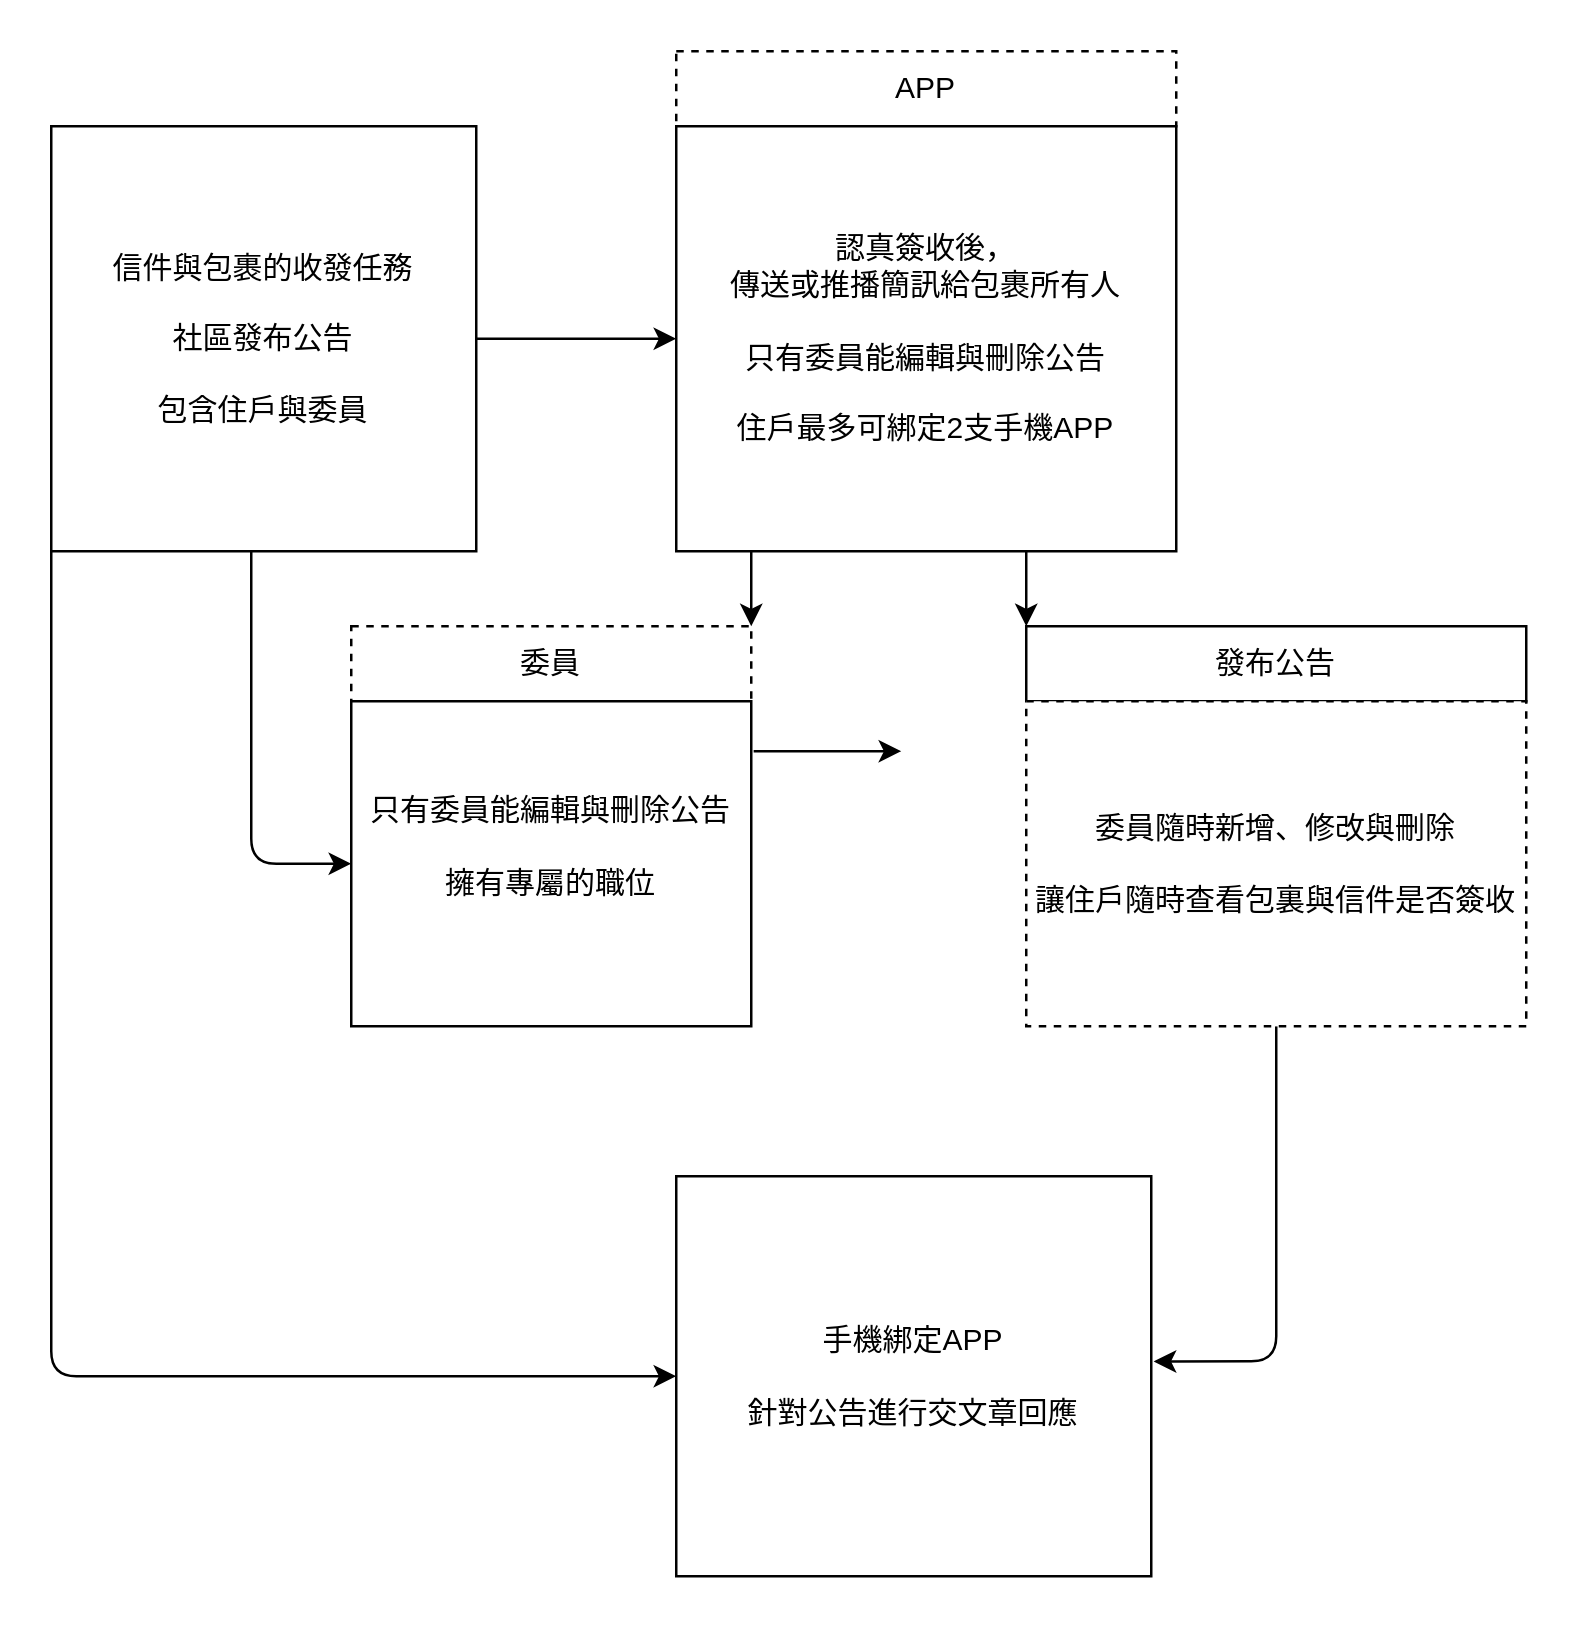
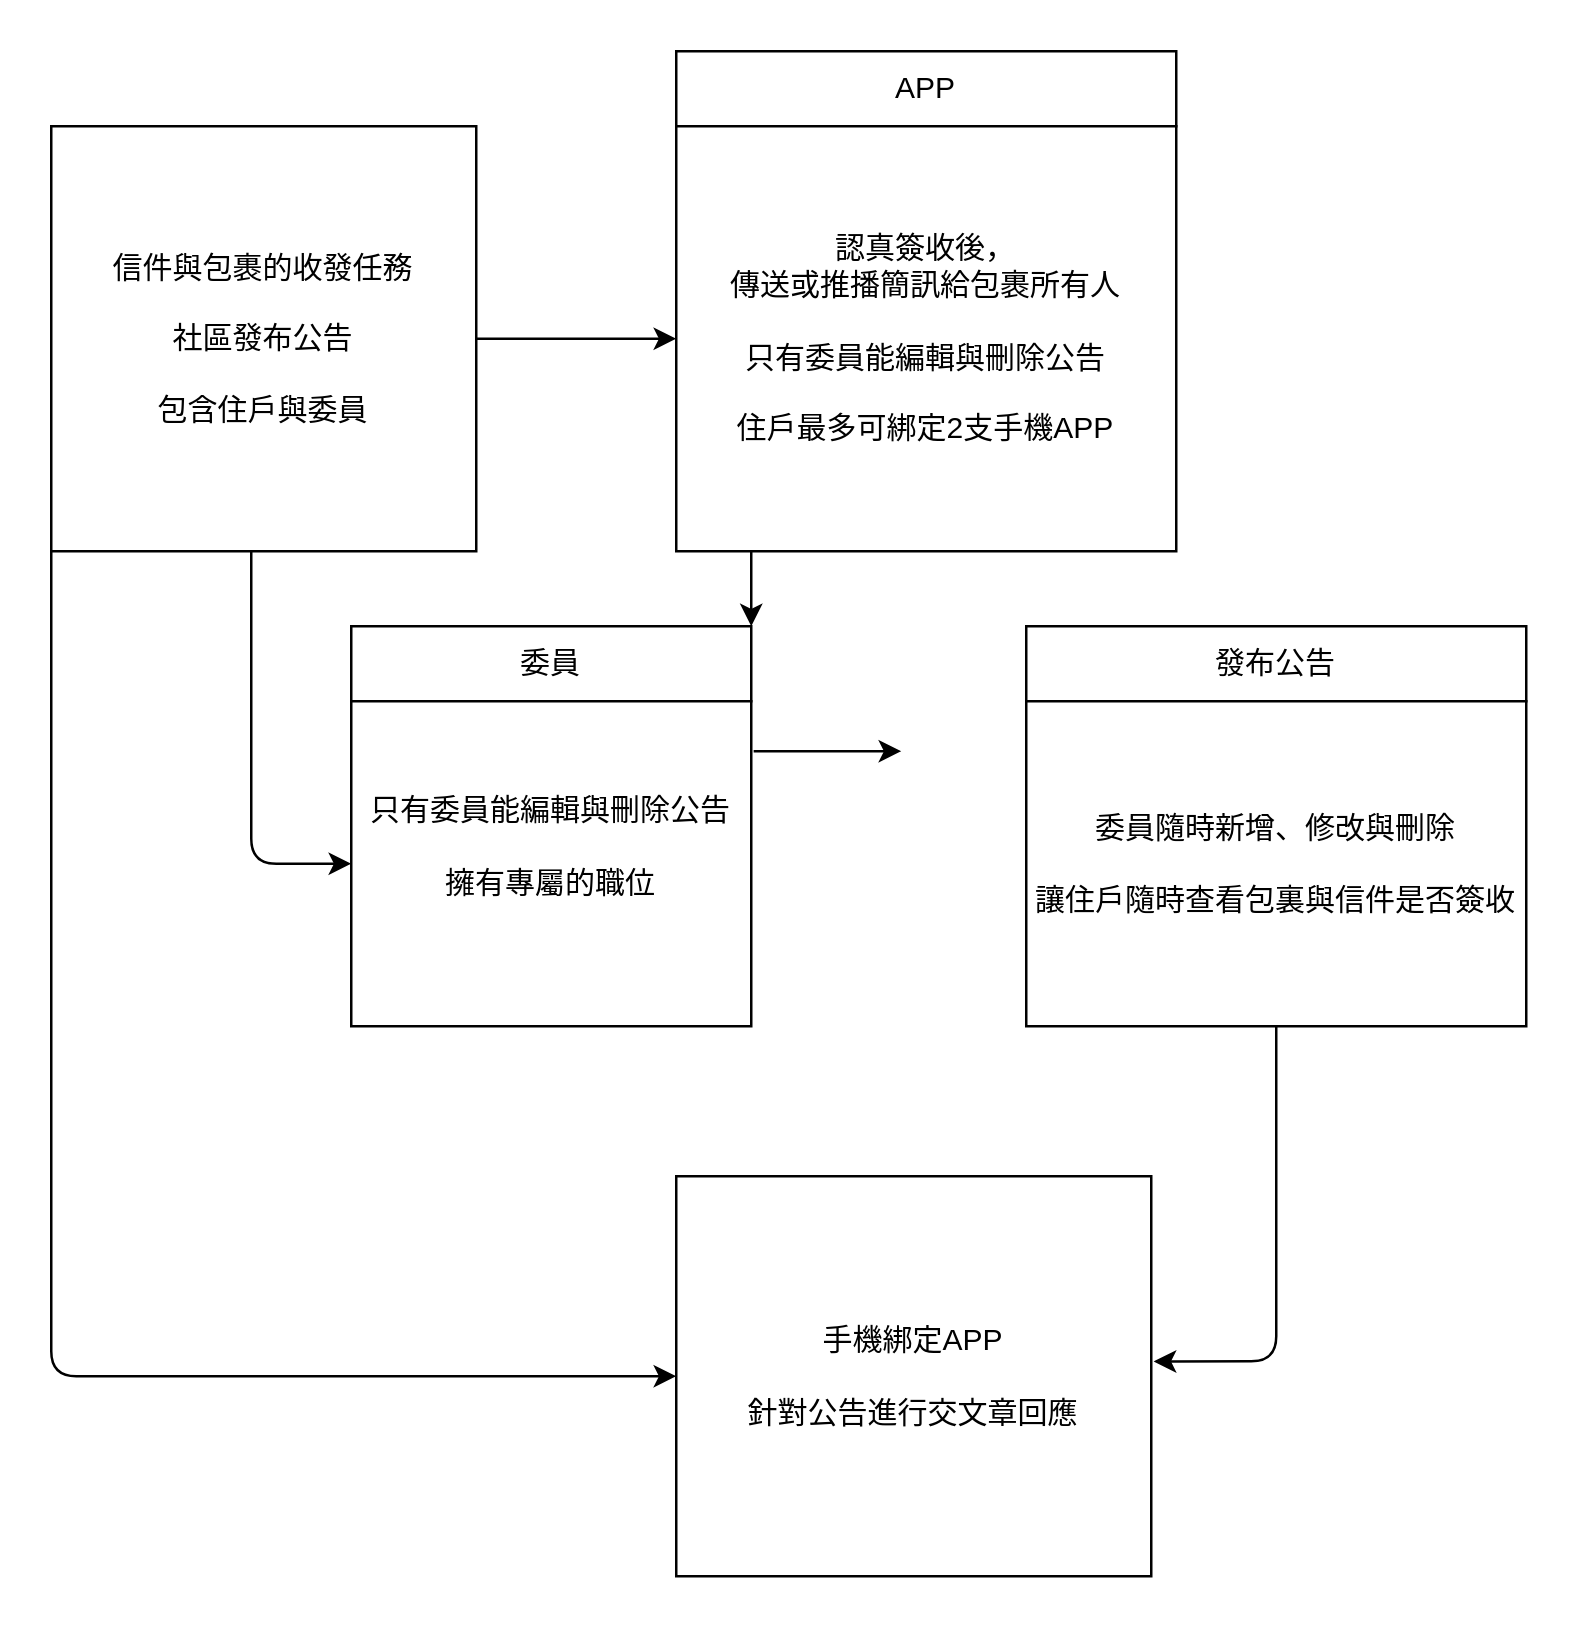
node "APP": style dashed -> solid
edge "認真簽收後， 傳送或推播簡訊給包裹所有人 只有委員能編輯與刪除公告 住戶最多可綁定2支手機APP" -> "發布公告": removed
node "委員": style dashed -> solid
node "委員隨時新增、修改與刪除 讓住戶隨時查看包裏與信件是否簽收": style dashed -> solid
